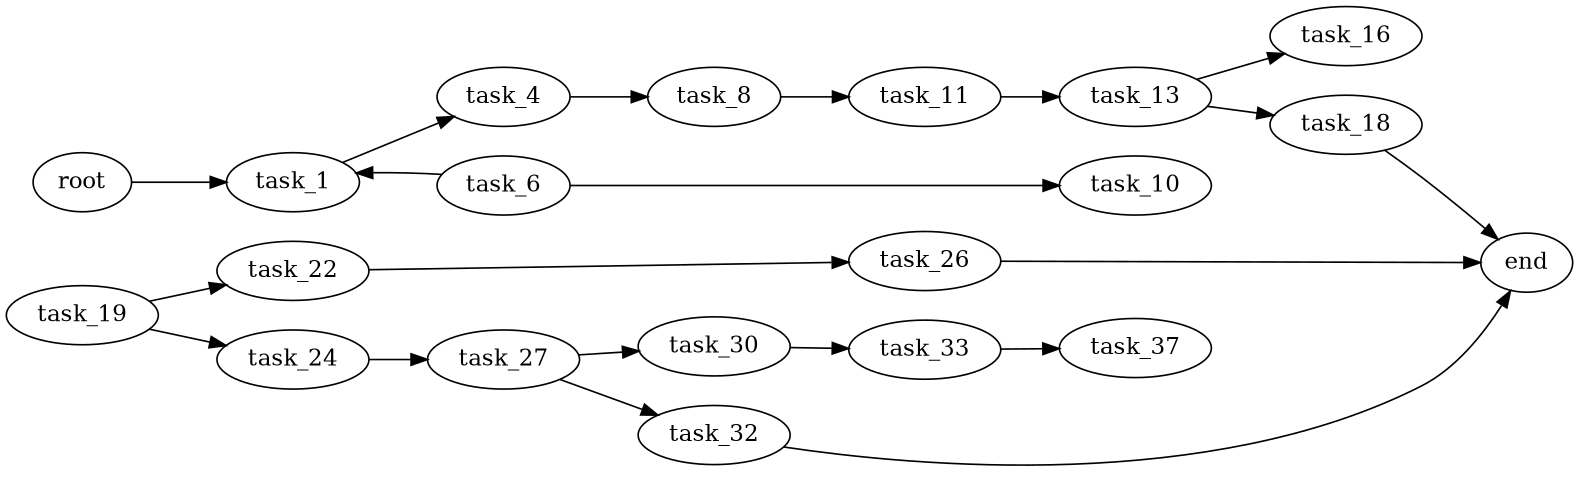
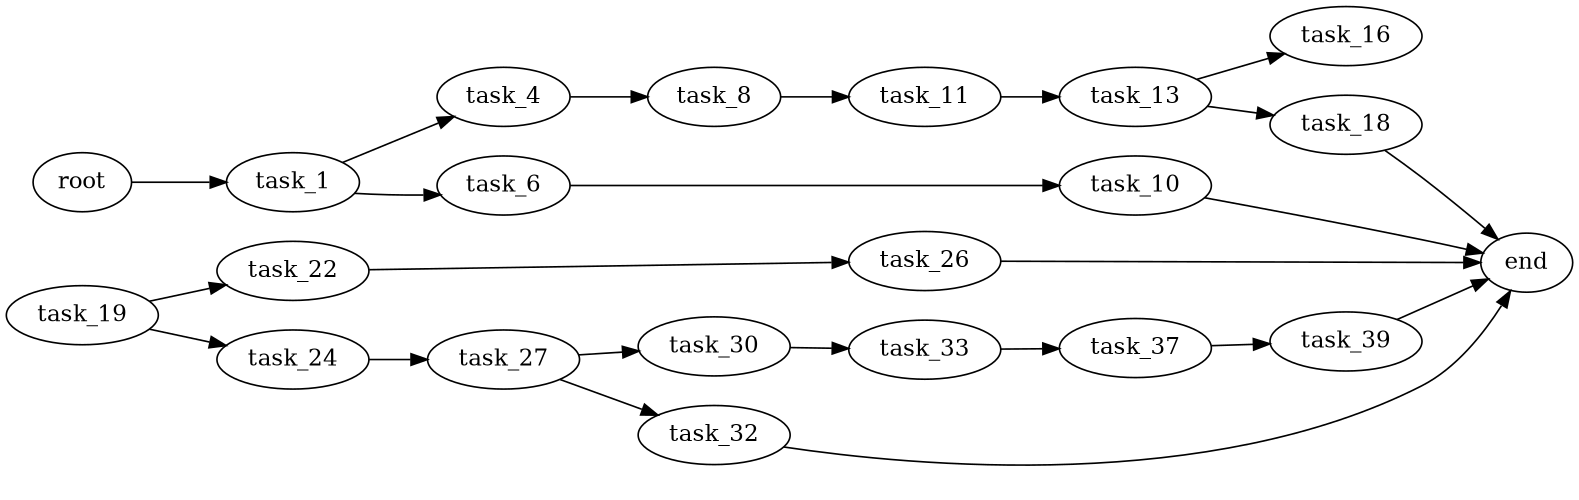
edge "task_6" -> "task_1": reversed
edge "task_10" -> "end": added
node "task_39": added
